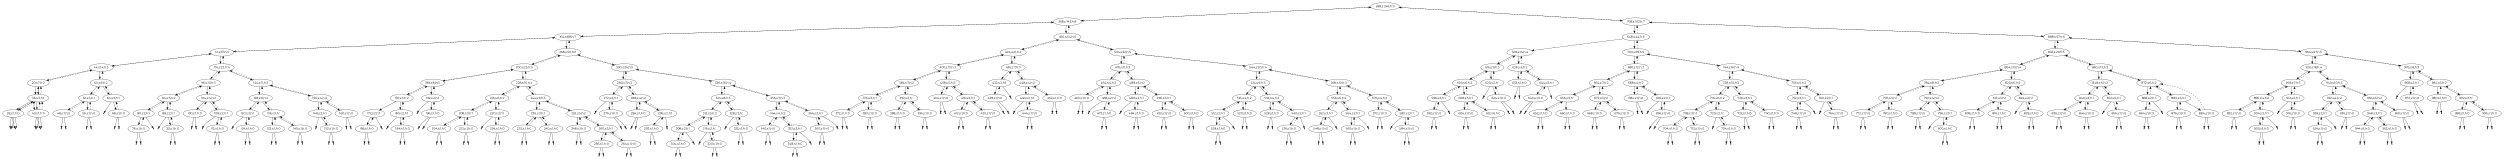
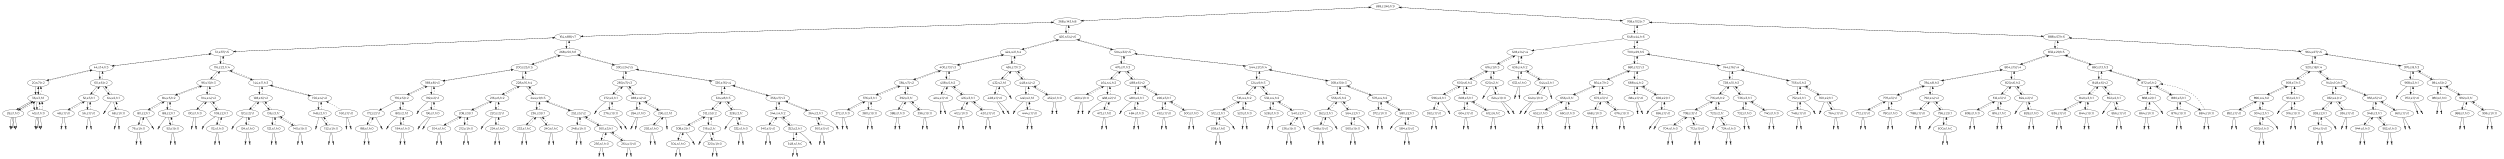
edge "156,s:4,h:2" -> "160,s:1,h:0": removed
edge "660,s:1,h:0" -> "656,s:3,h:1": added
